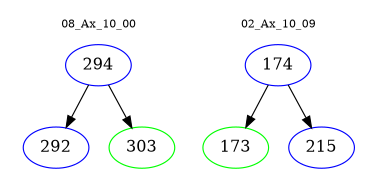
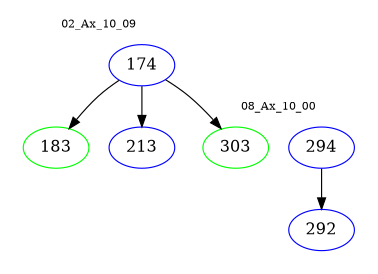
edge "294" -> "303": now "174" -> "303"
node "173": label "173" -> "183"
node "215": label "215" -> "213"
